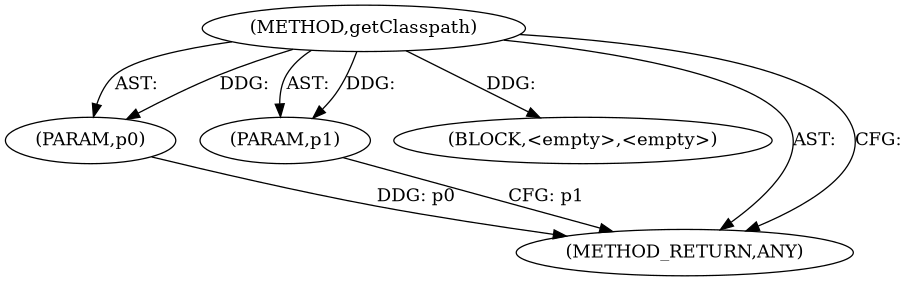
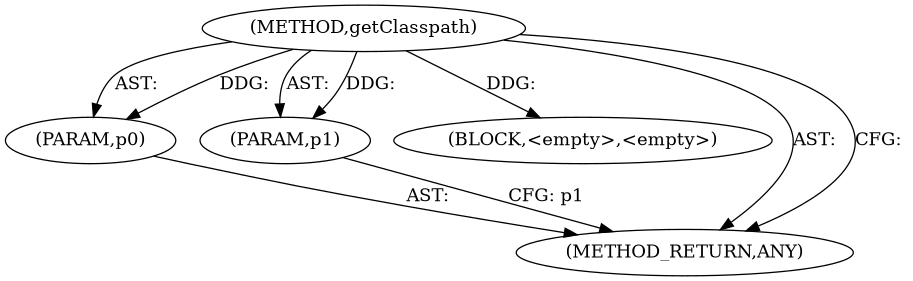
edge "(PARAM,p0)" -> "(METHOD_RETURN,ANY)": label "DDG: p0" -> "AST: "
